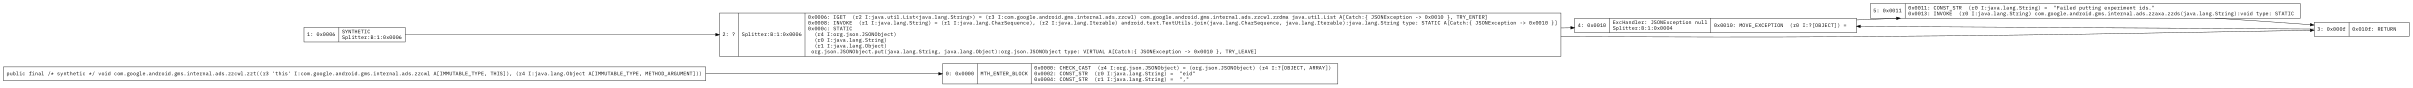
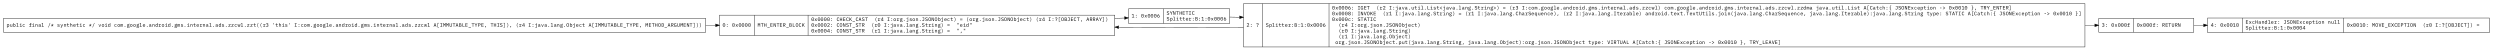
node "5: 0x0011": removed
edge "0: 0x0000" -> "1: 0x0006": added
edge "2: ?" -> "4: 0x0010": now "2: ?" -> "0: 0x0000"
node "3: 0x000f": text "0x010f: RETURN" -> "0x000f: RETURN"
